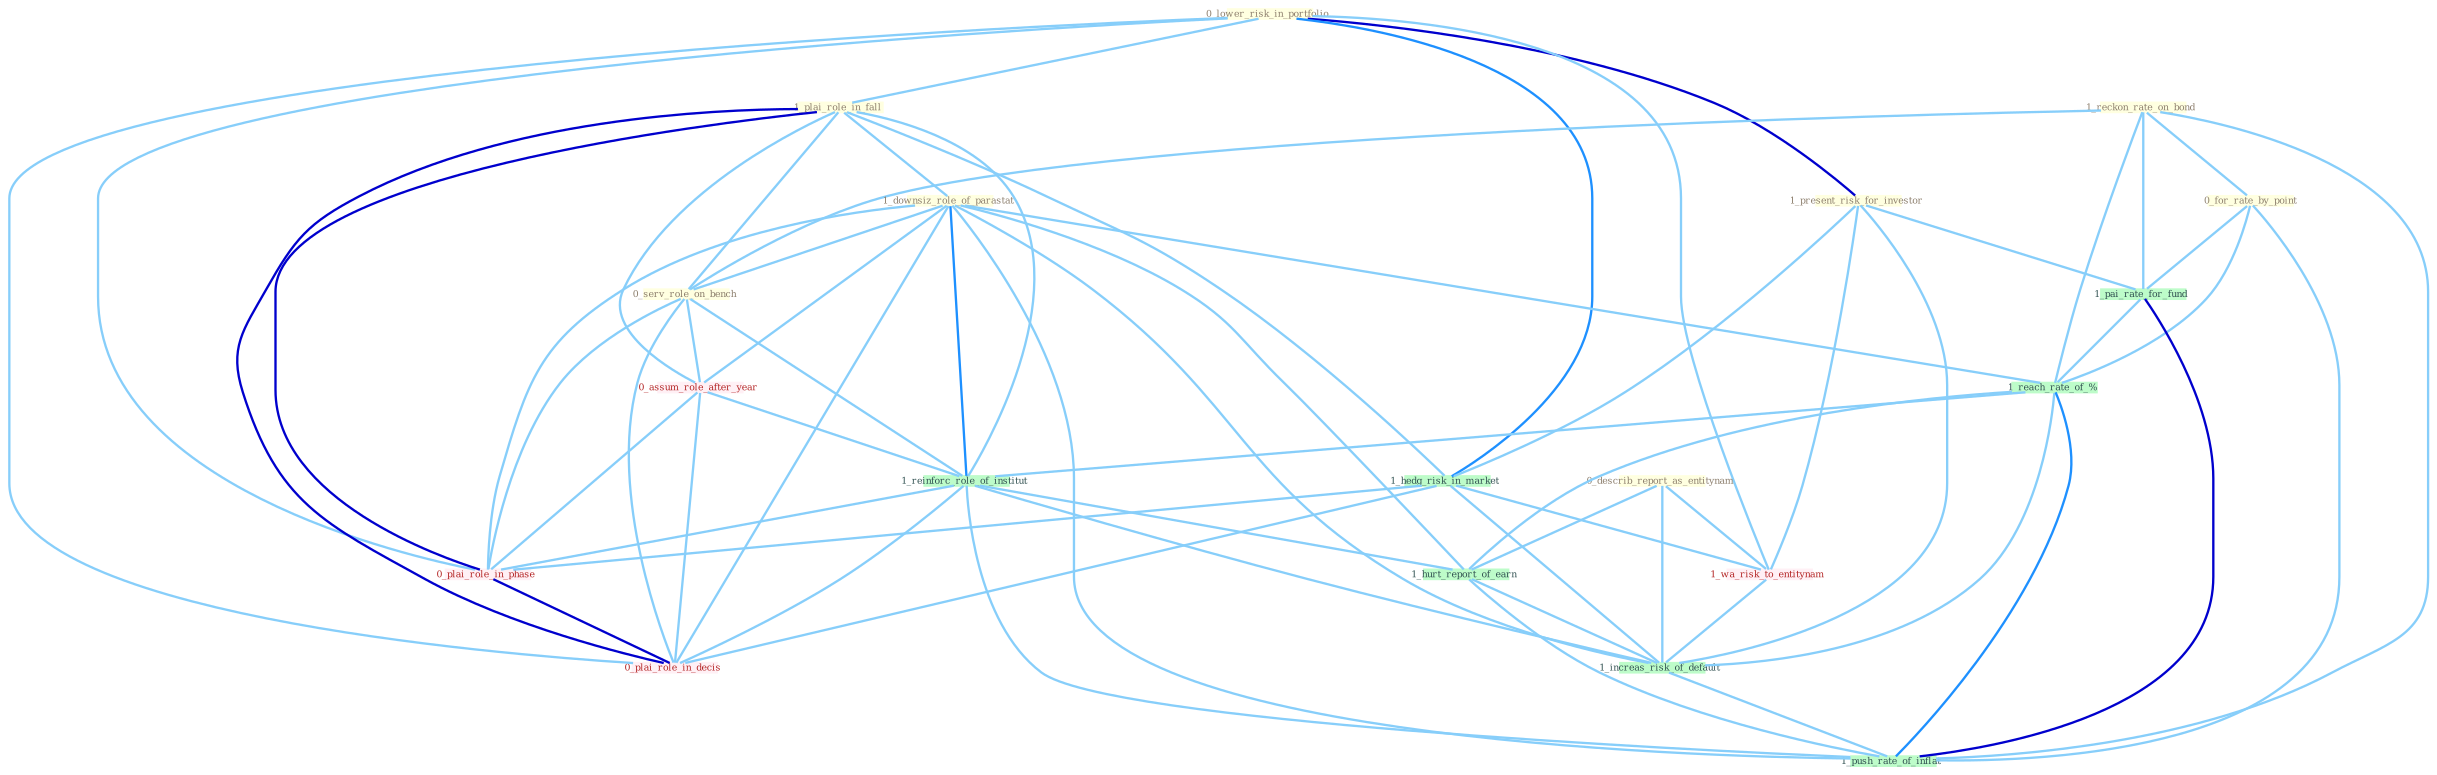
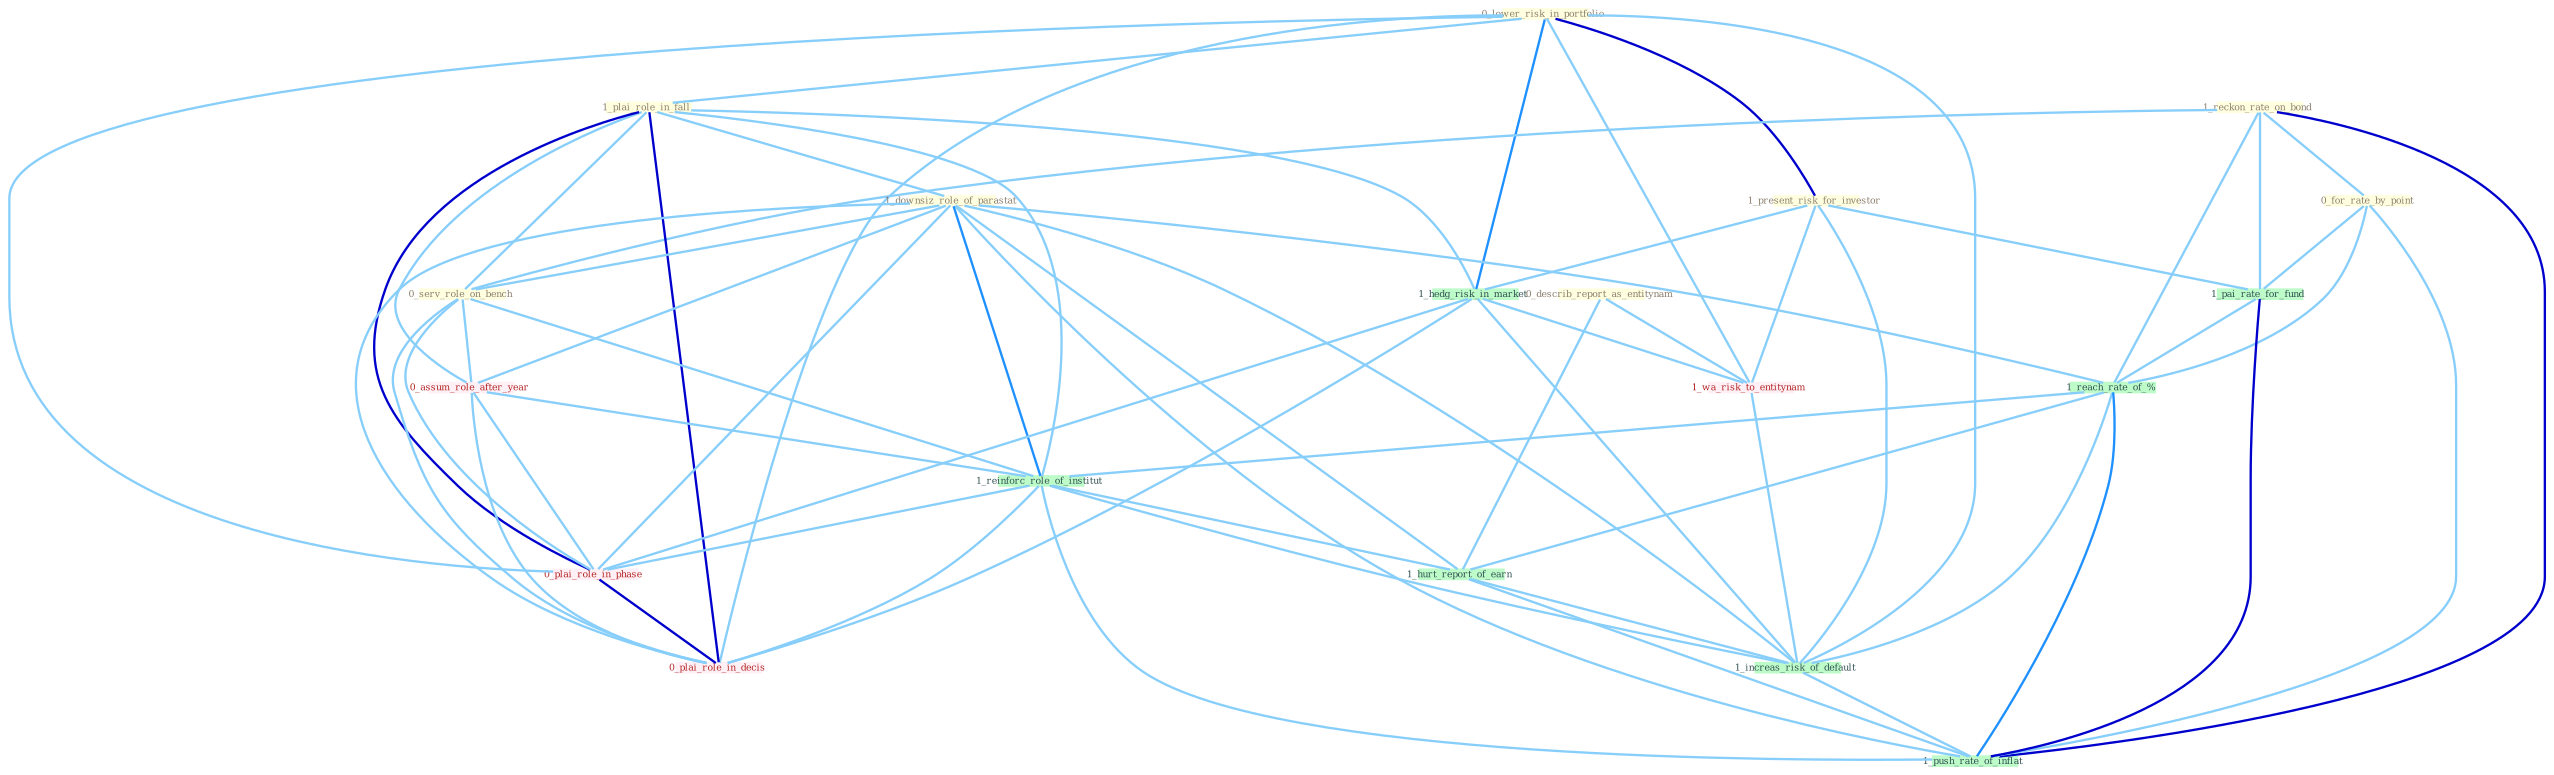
edge "1_reckon_rate_on_bond" -- "1_push_rate_of_inflat": color #87cefa -> #0000cd
edge "0_describ_report_as_entitynam" -- "1_increas_risk_of_default": now "0_lower_risk_in_portfolio" -- "1_increas_risk_of_default"
